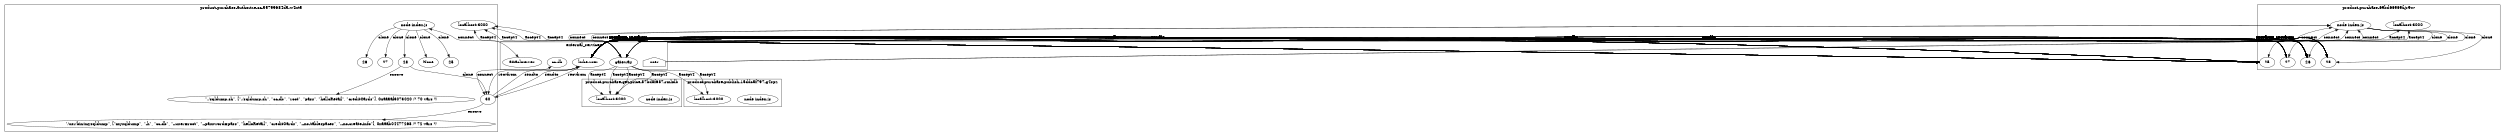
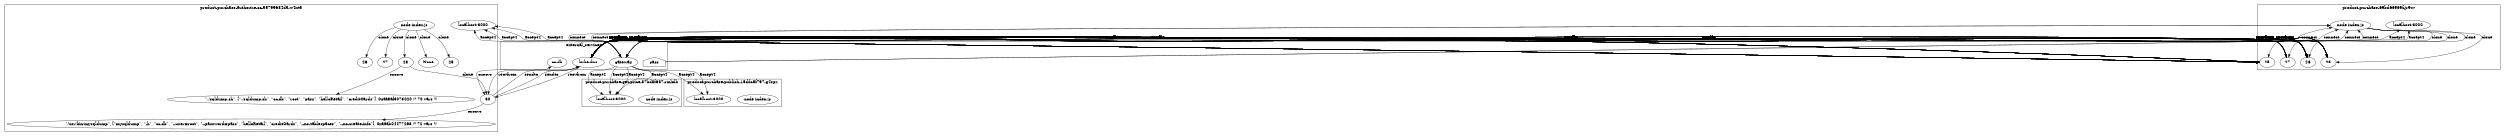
node "attackserver": removed
node "kube-user": label "kube-user" -> "kube-dns"
node "user": label "user" -> "pass"
edge "cc-db" -- "30": label "connect" -> "execve"
